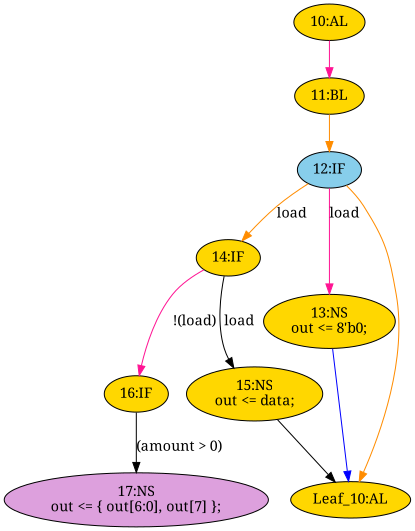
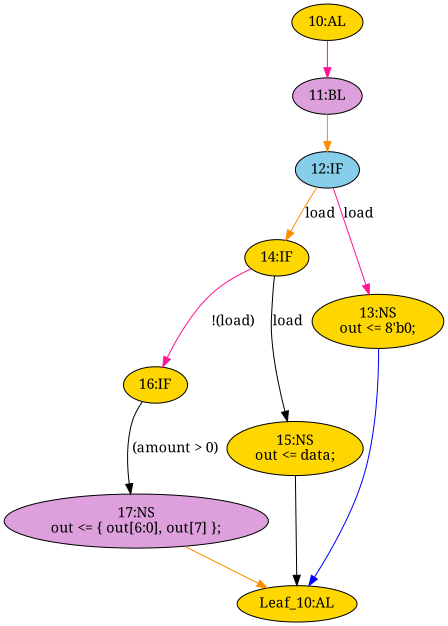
node "11:BL": fillcolor gold -> plum
edge "12:IF" -> "Leaf_10:AL": now "17:NS out <= { out[6:0], out[7] };" -> "Leaf_10:AL"
